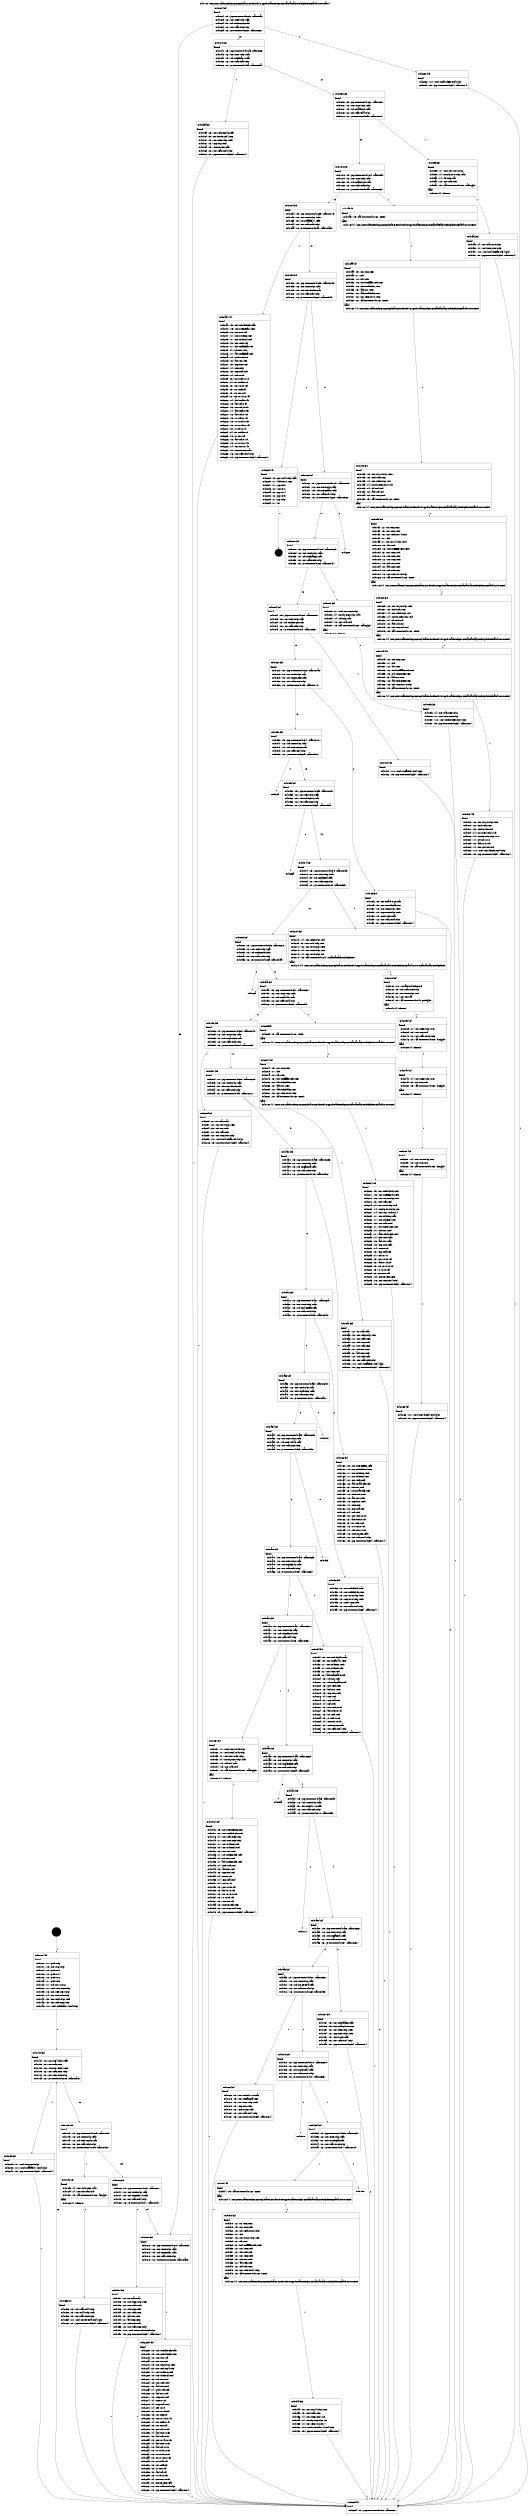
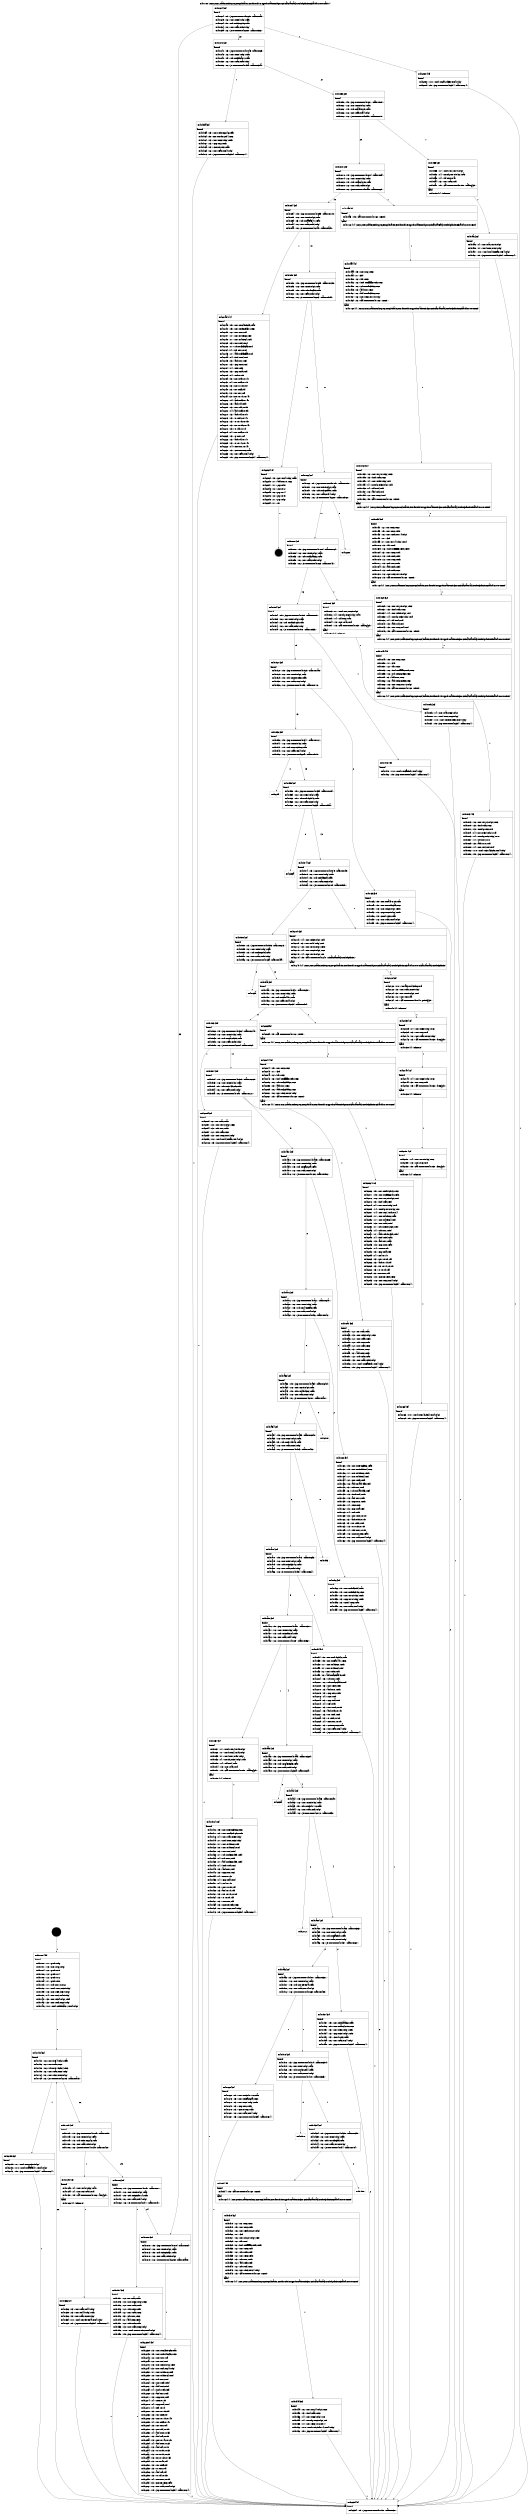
edge "0x4018b0 [28]" -> "0x4022cd [19]": label " 1" -> " 10"
